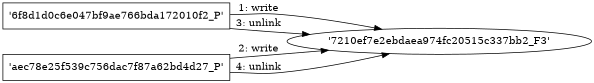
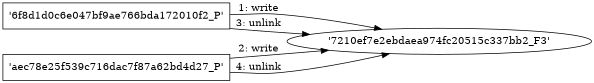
node "'aec78e25f539c756dac7f87a62bd4d27_P'": label "'aec78e25f539c756dac7f87a62bd4d27_P'" -> "'aec78e25f539c716dac7f87a62bd4d27_P'"
